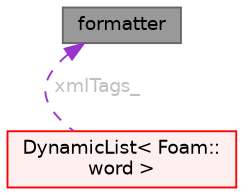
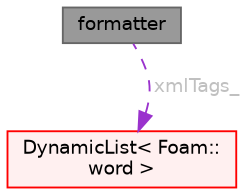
edge "DynamicList< Foam:: word >" -> "formatter": reversed
